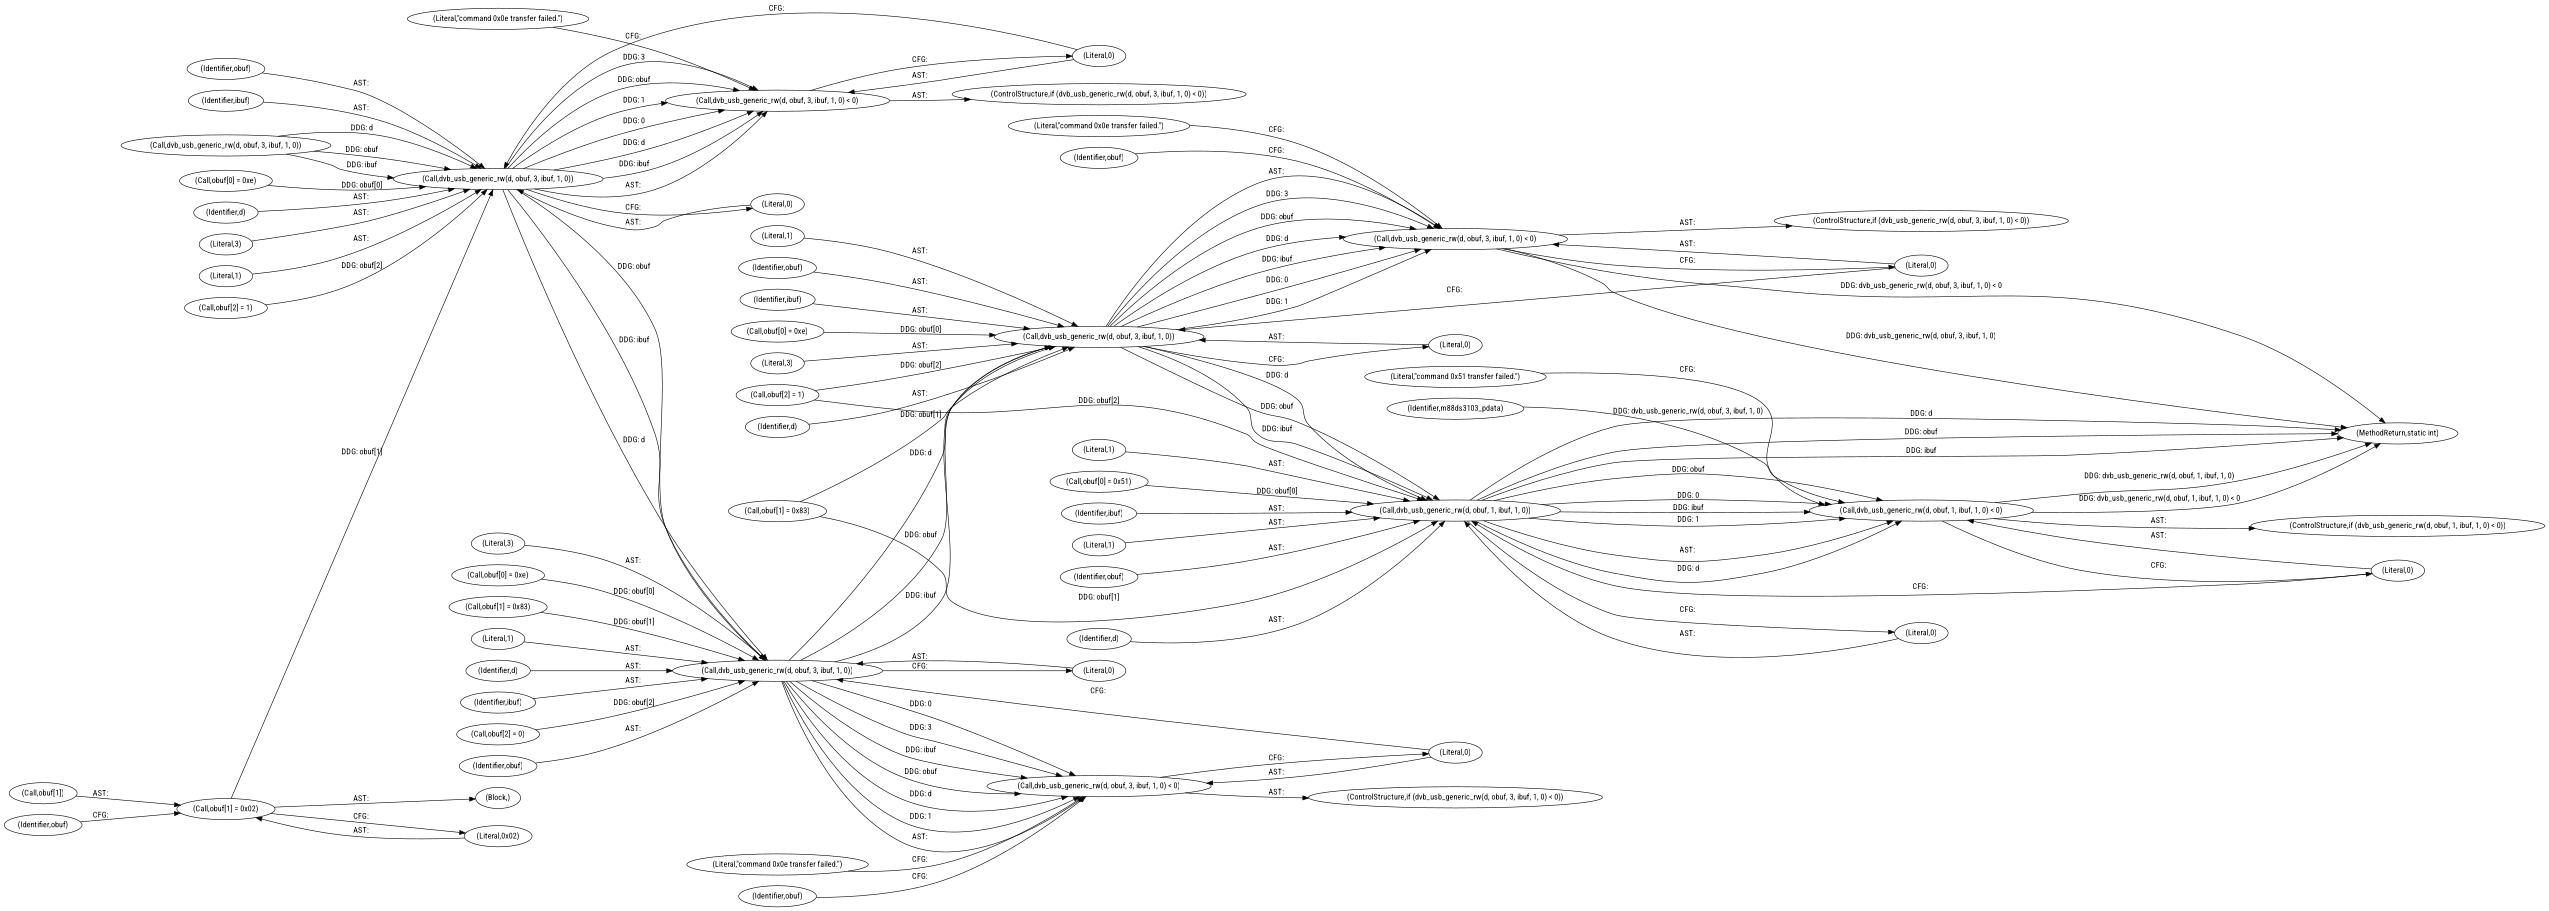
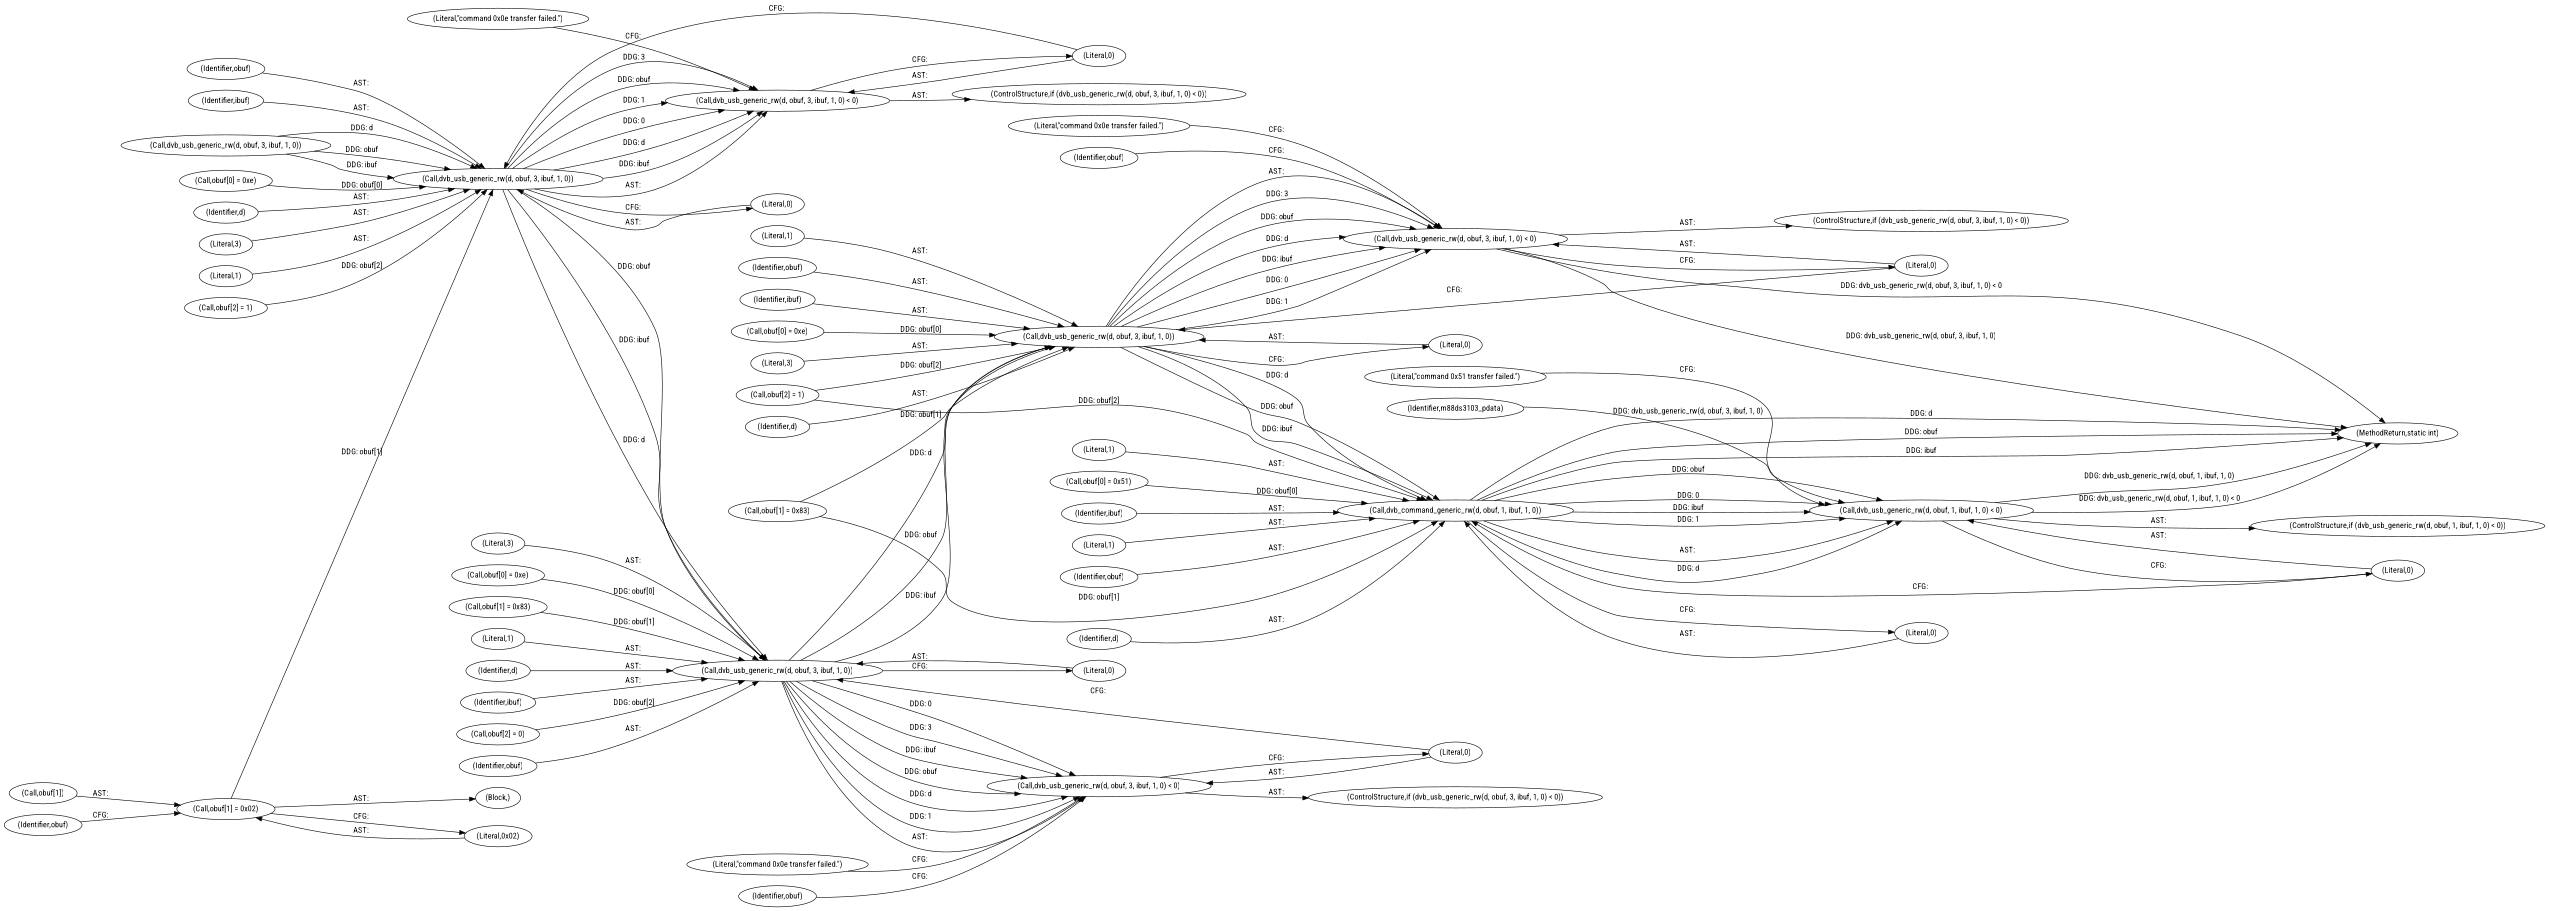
node "(Call,dvb_usb_generic_rw(d, obuf, 1, ibuf, 1, 0))": label "(Call,dvb_usb_generic_rw(d, obuf, 1, ibuf, 1, 0))" -> "(Call,dvb_command_generic_rw(d, obuf, 1, ibuf, 1, 0))"
